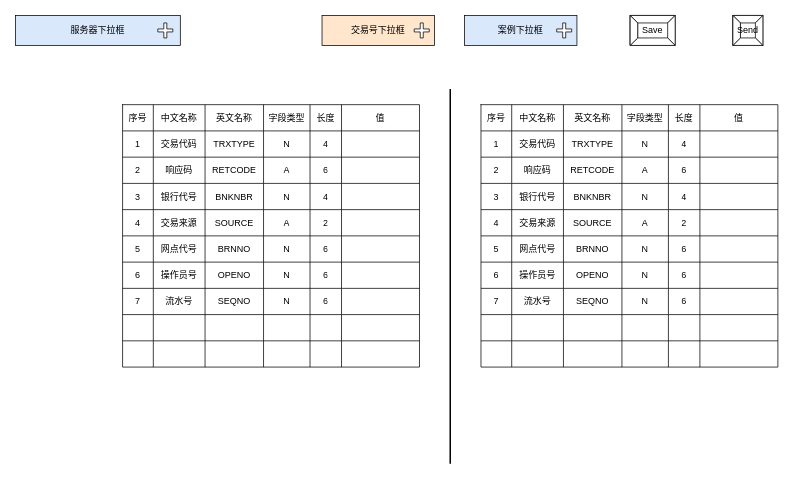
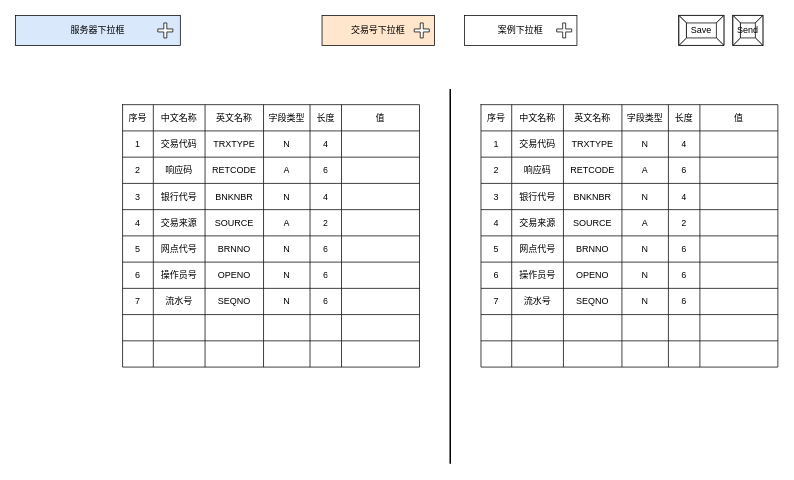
node "案例下拉框": fillcolor #dae8fc -> #ffffff
node "Save": moved (653, 30) -> (702, 30)
